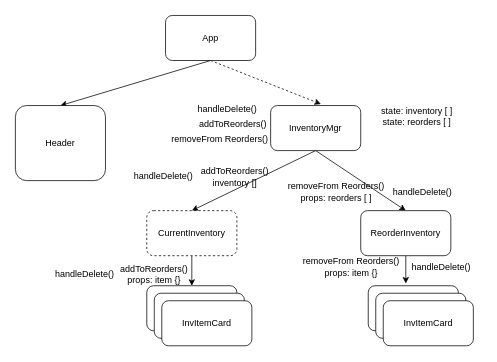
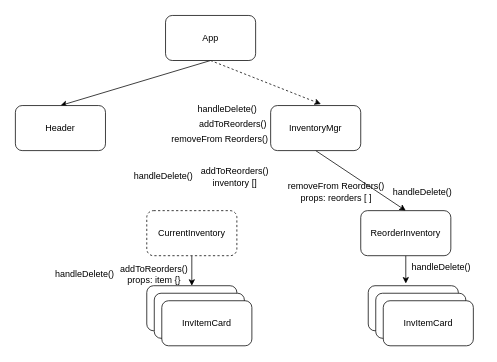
node "state: inventory [ ] state: reorders [ ]": removed
node "Header": size 90x75 -> 90x45
edge "InventoryMgr" -> "CurrentInventory": removed
node "removeFrom Reorders() props: item {}": removed
